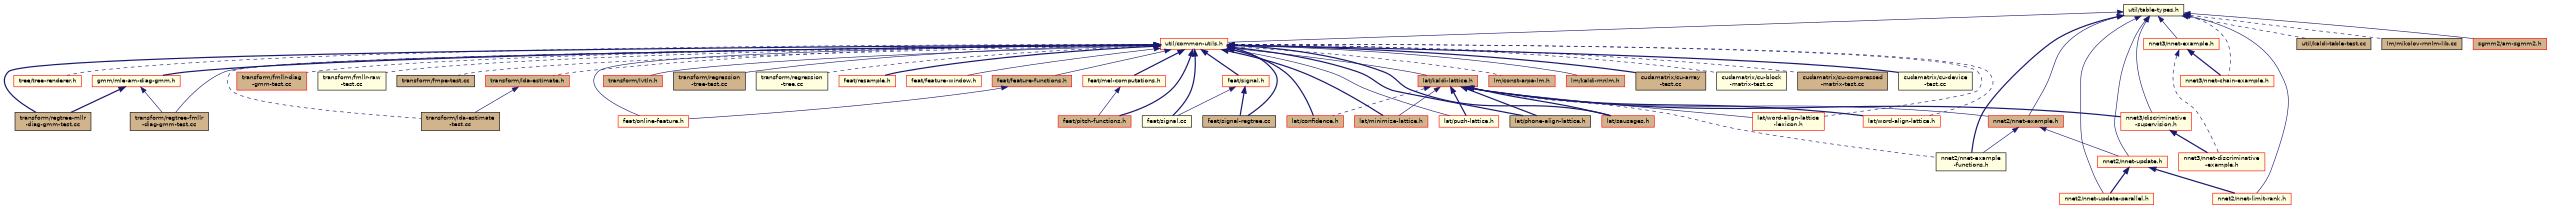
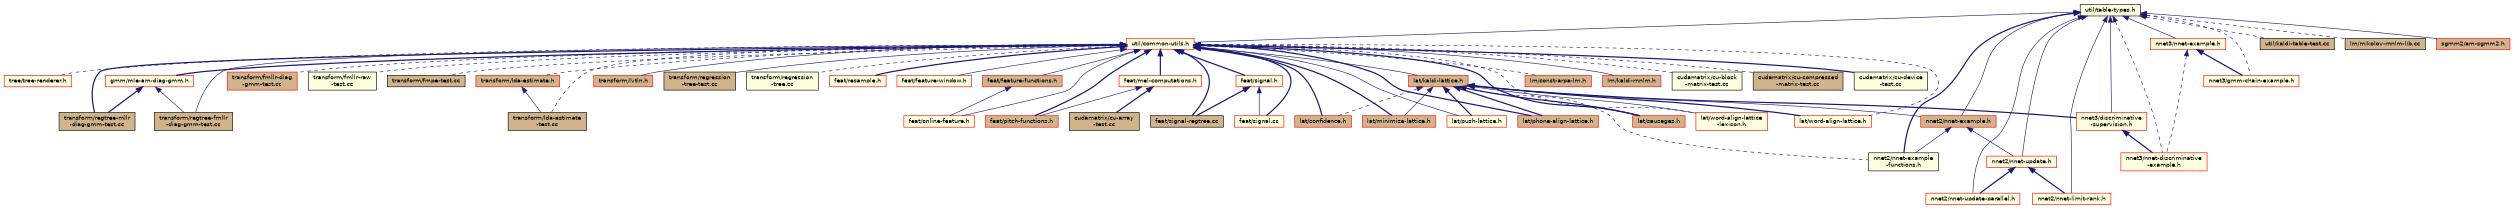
edge "cudamatrix/cu-array -test.cc" -> "util/common-utils.h": now "cudamatrix/cu-array -test.cc" -> "feat/mel-computations.h"
node "nnet3/nnet-chain-example.h": label "nnet3/nnet-chain-example.h" -> "nnet3/gmm-chain-example.h"
edge "nnet3/nnet-discriminative -example.h" -> "util/table-types.h": added
node "feat/signal.cc": color black -> red
node "lat/phone-align-lattice.h": color black -> red
